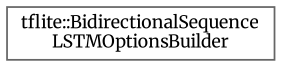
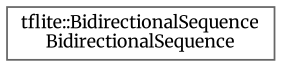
node "tflite::BidirectionalSequence LSTMOptionsBuilder": label "tflite::BidirectionalSequence LSTMOptionsBuilder" -> "tflite::BidirectionalSequence BidirectionalSequence"
